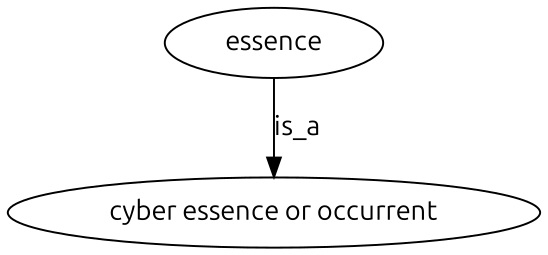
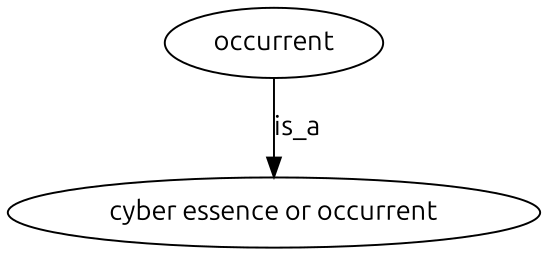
node "essence": label "essence" -> "occurrent"
